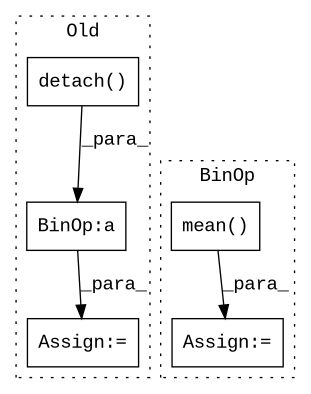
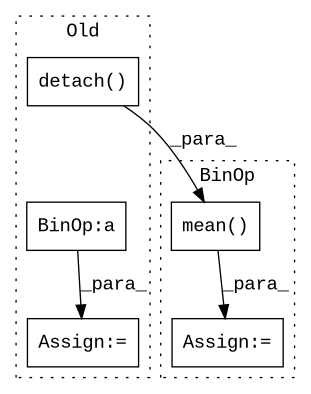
edge "detach()" -> "BinOp:a": now "detach()" -> "mean()"
